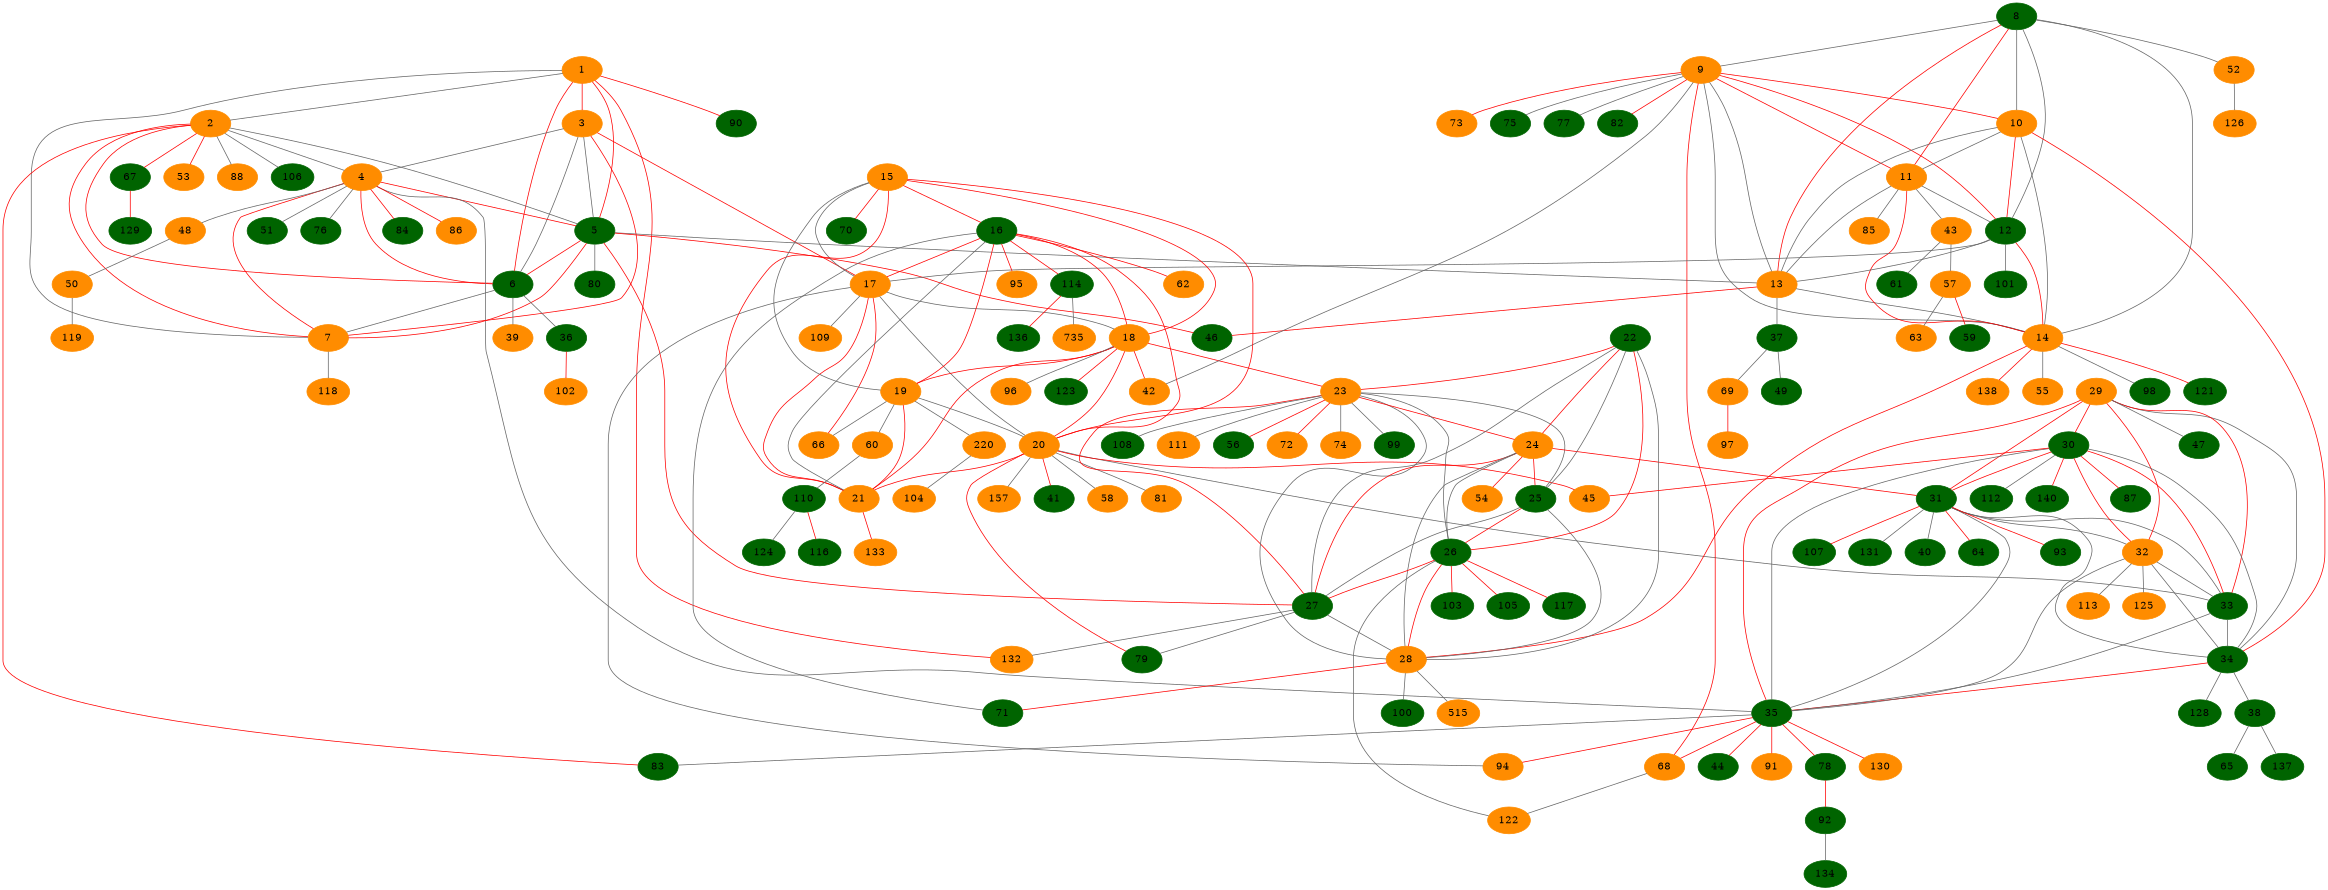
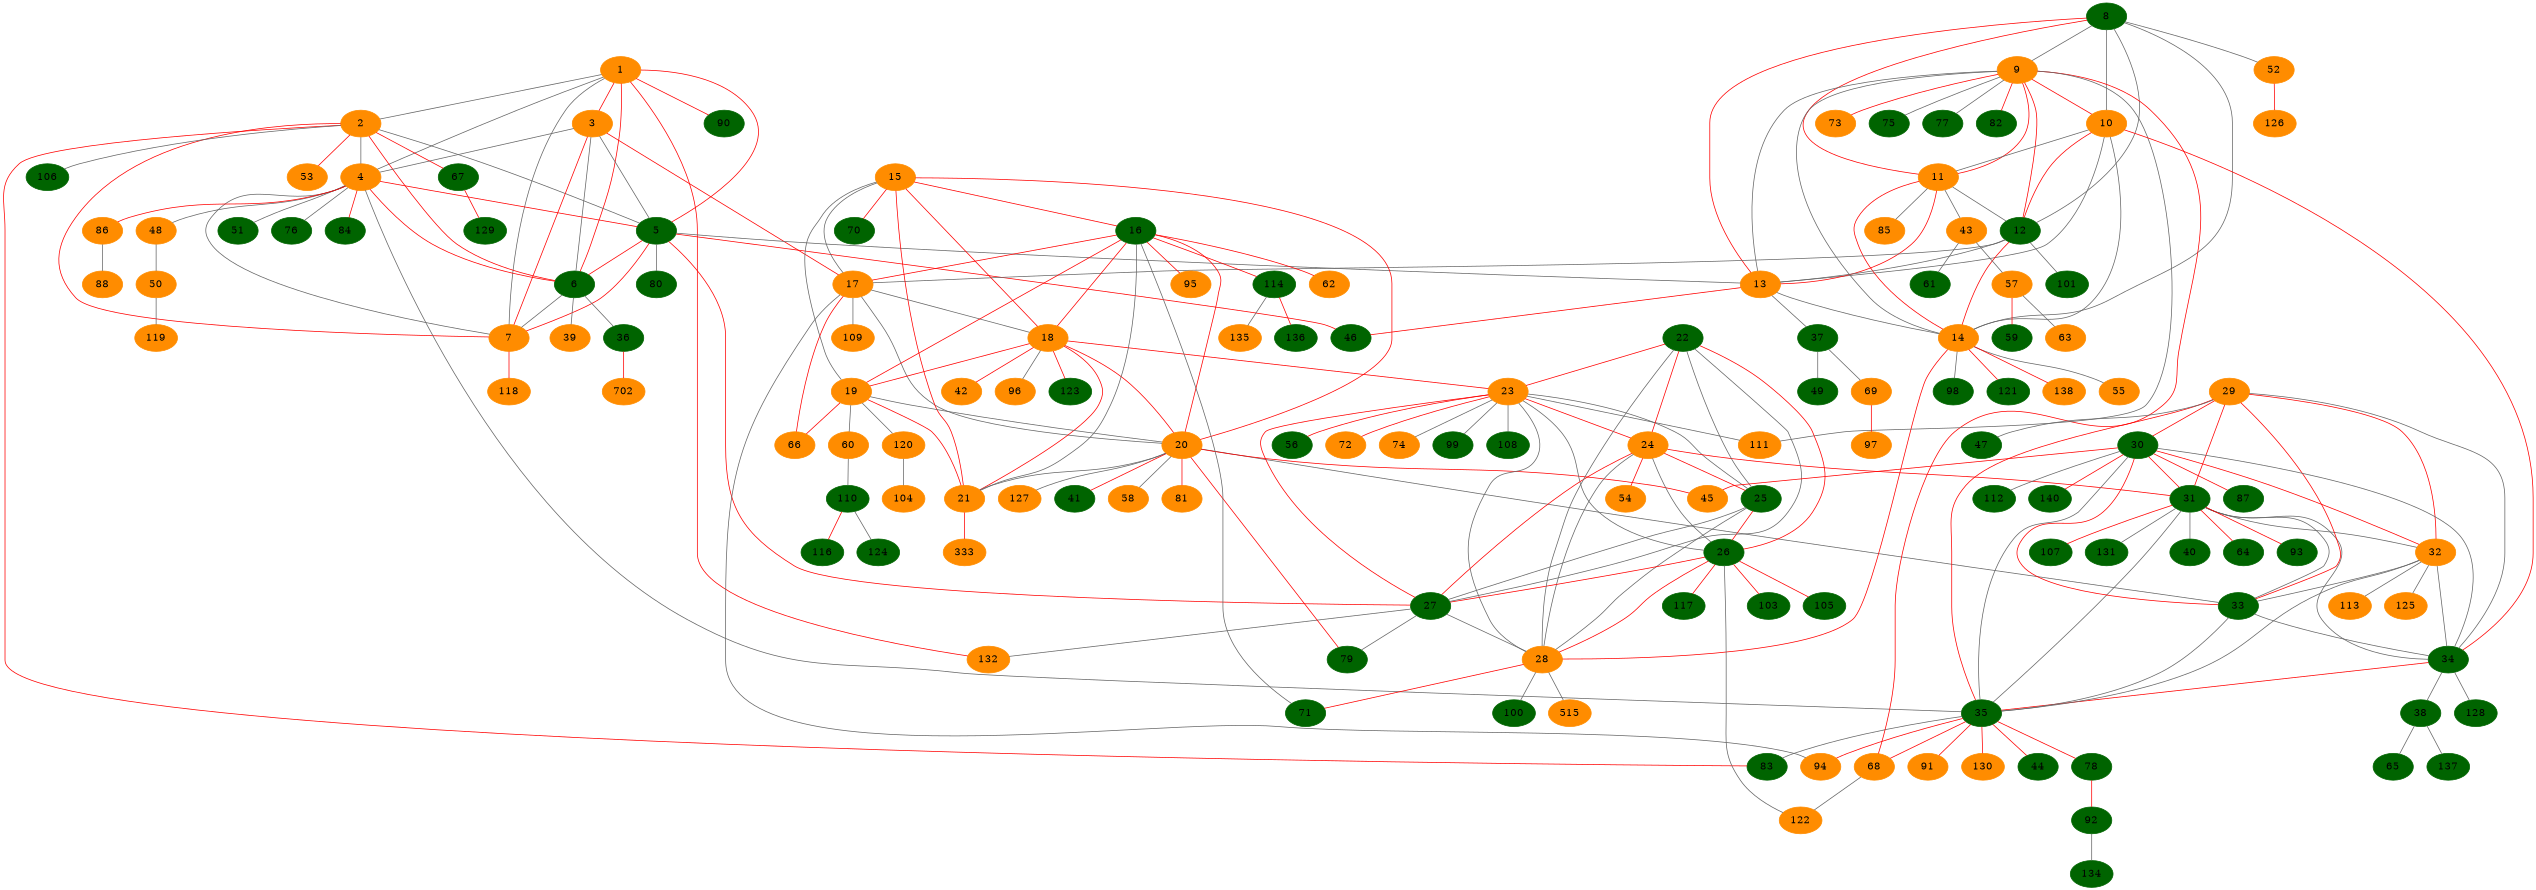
edge "52" -- "126": color gray40 -> red
edge "1" -- "4": added
edge "2" -- "88": now "86" -- "88"
edge "11" -- "13": color gray40 -> red
edge "4" -- "7": color red -> gray40
edge "9" -- "42": now "9" -- "111"
node "735": label "735" -> "135"
edge "7" -- "118": color gray40 -> red
node "102": label "102" -> "702"
edge "17" -- "21": removed
edge "19" -- "66": color gray40 -> red
node "220": label "220" -> "120"
edge "20" -- "21": color red -> gray40
edge "20" -- "81": color gray40 -> red
node "157": label "157" -> "127"
node "133": label "133" -> "333"
